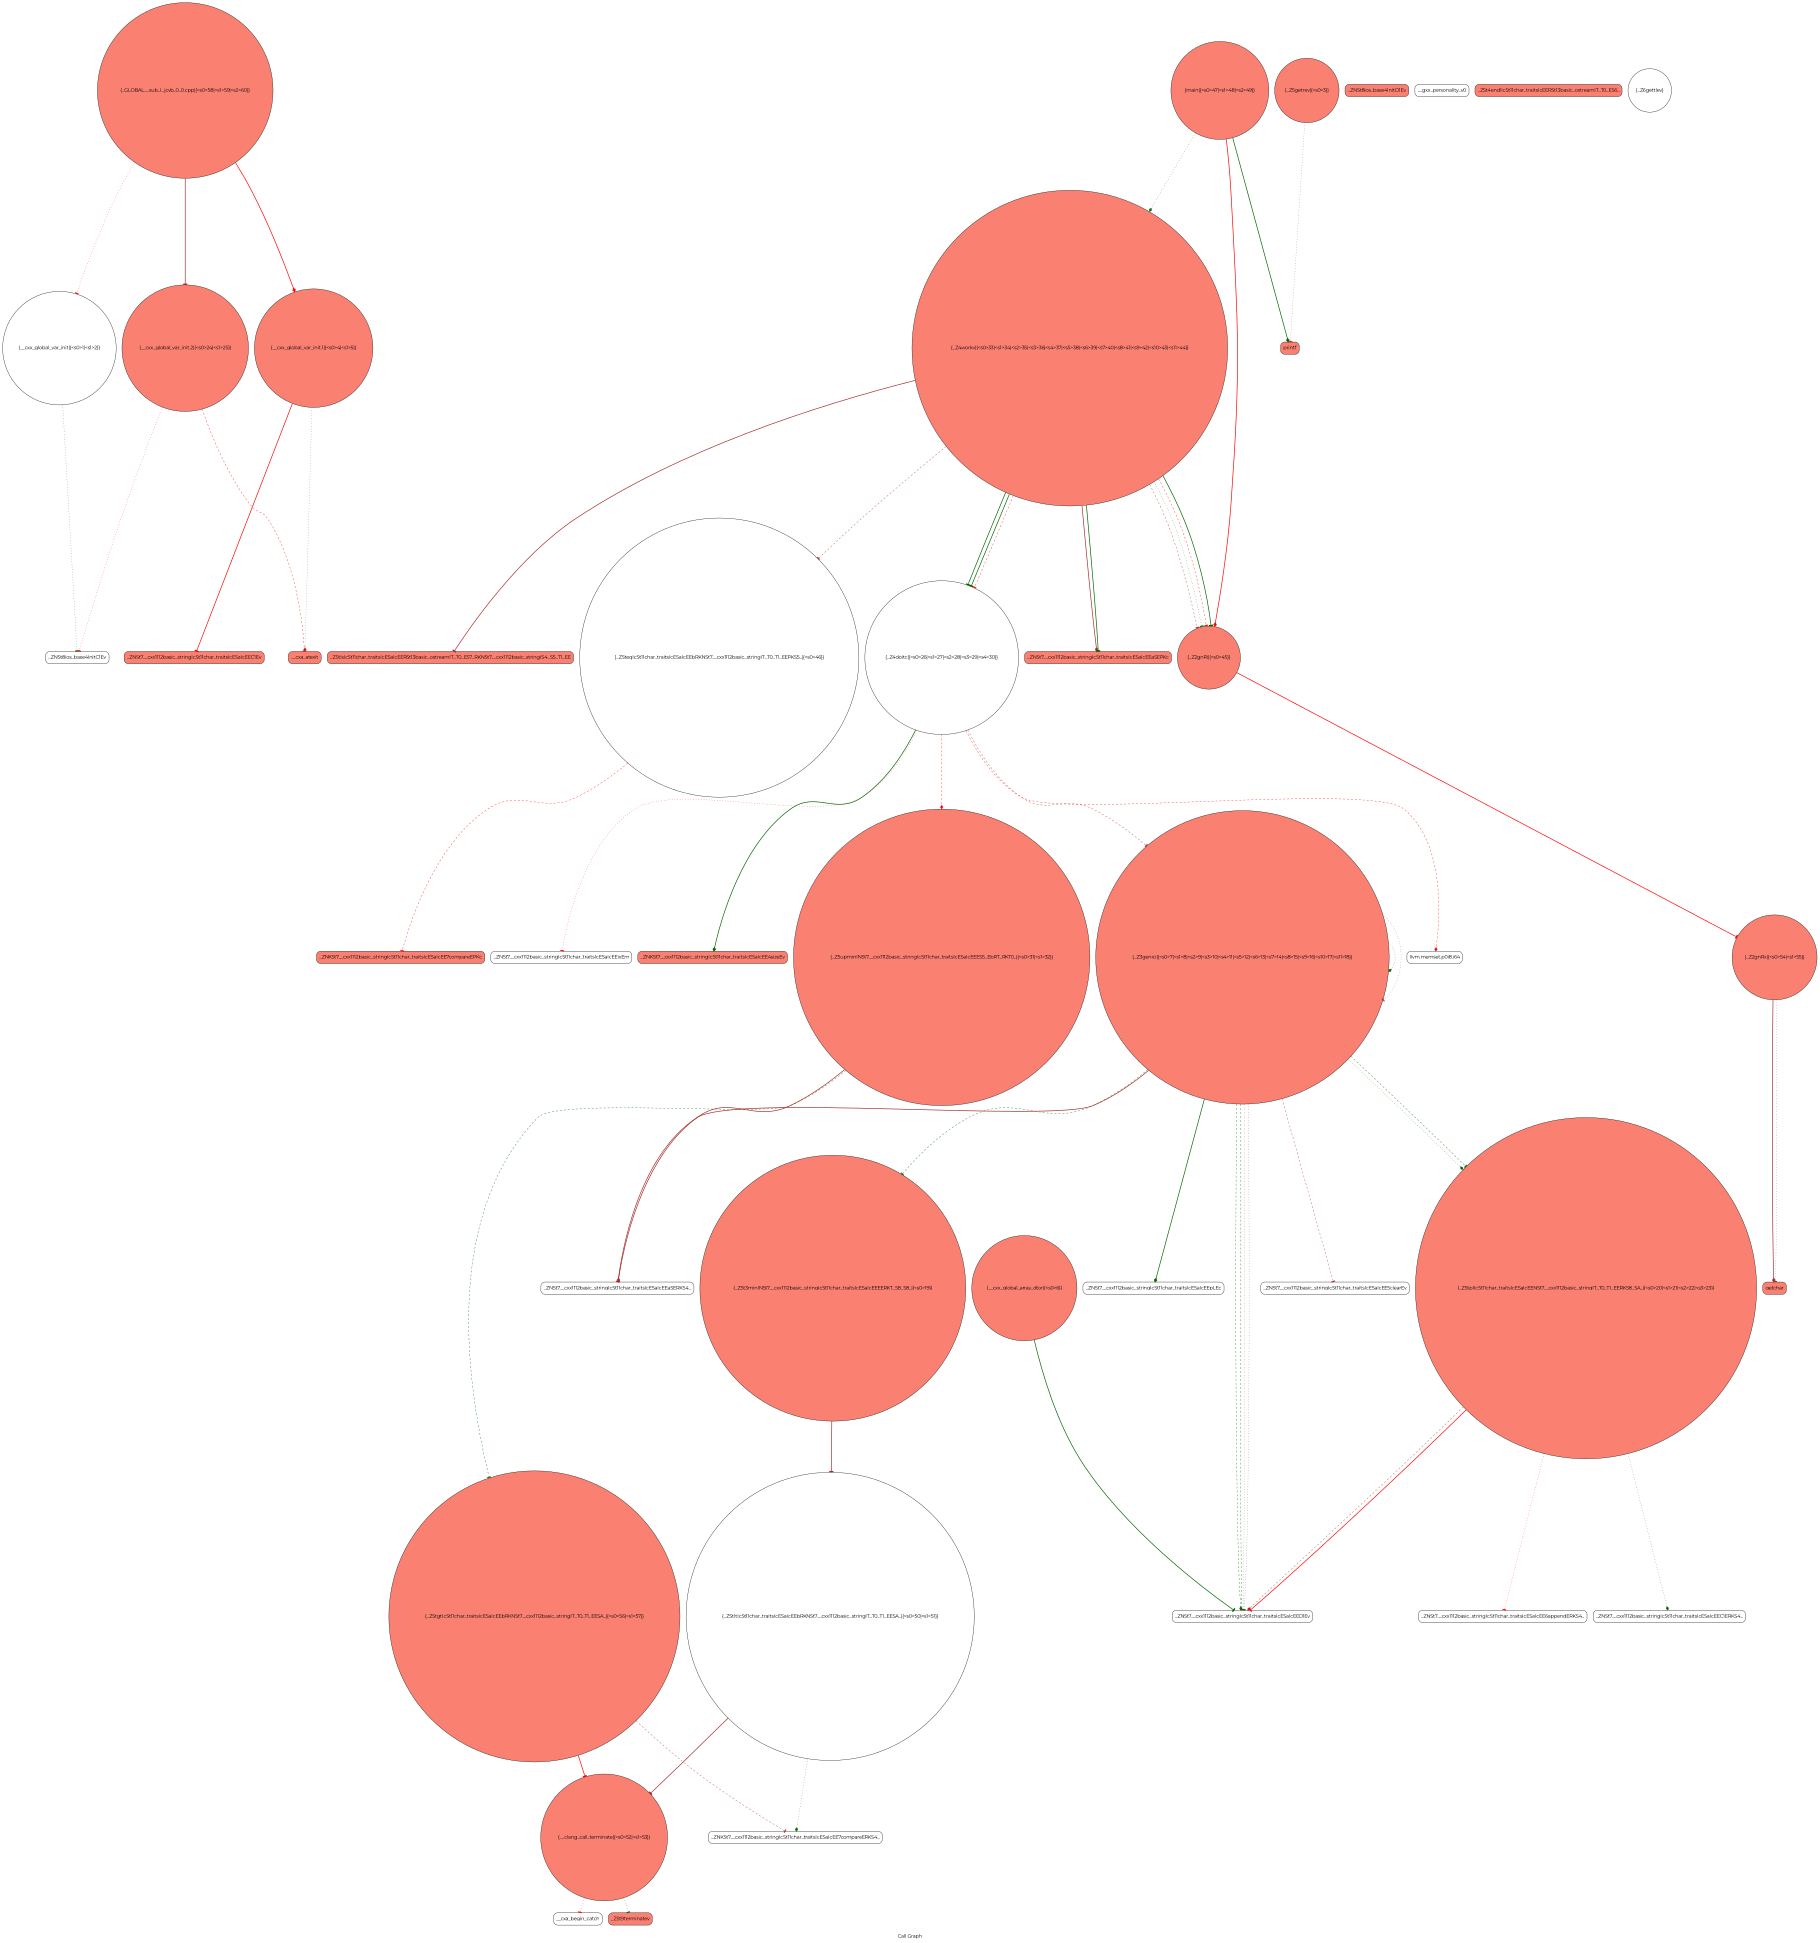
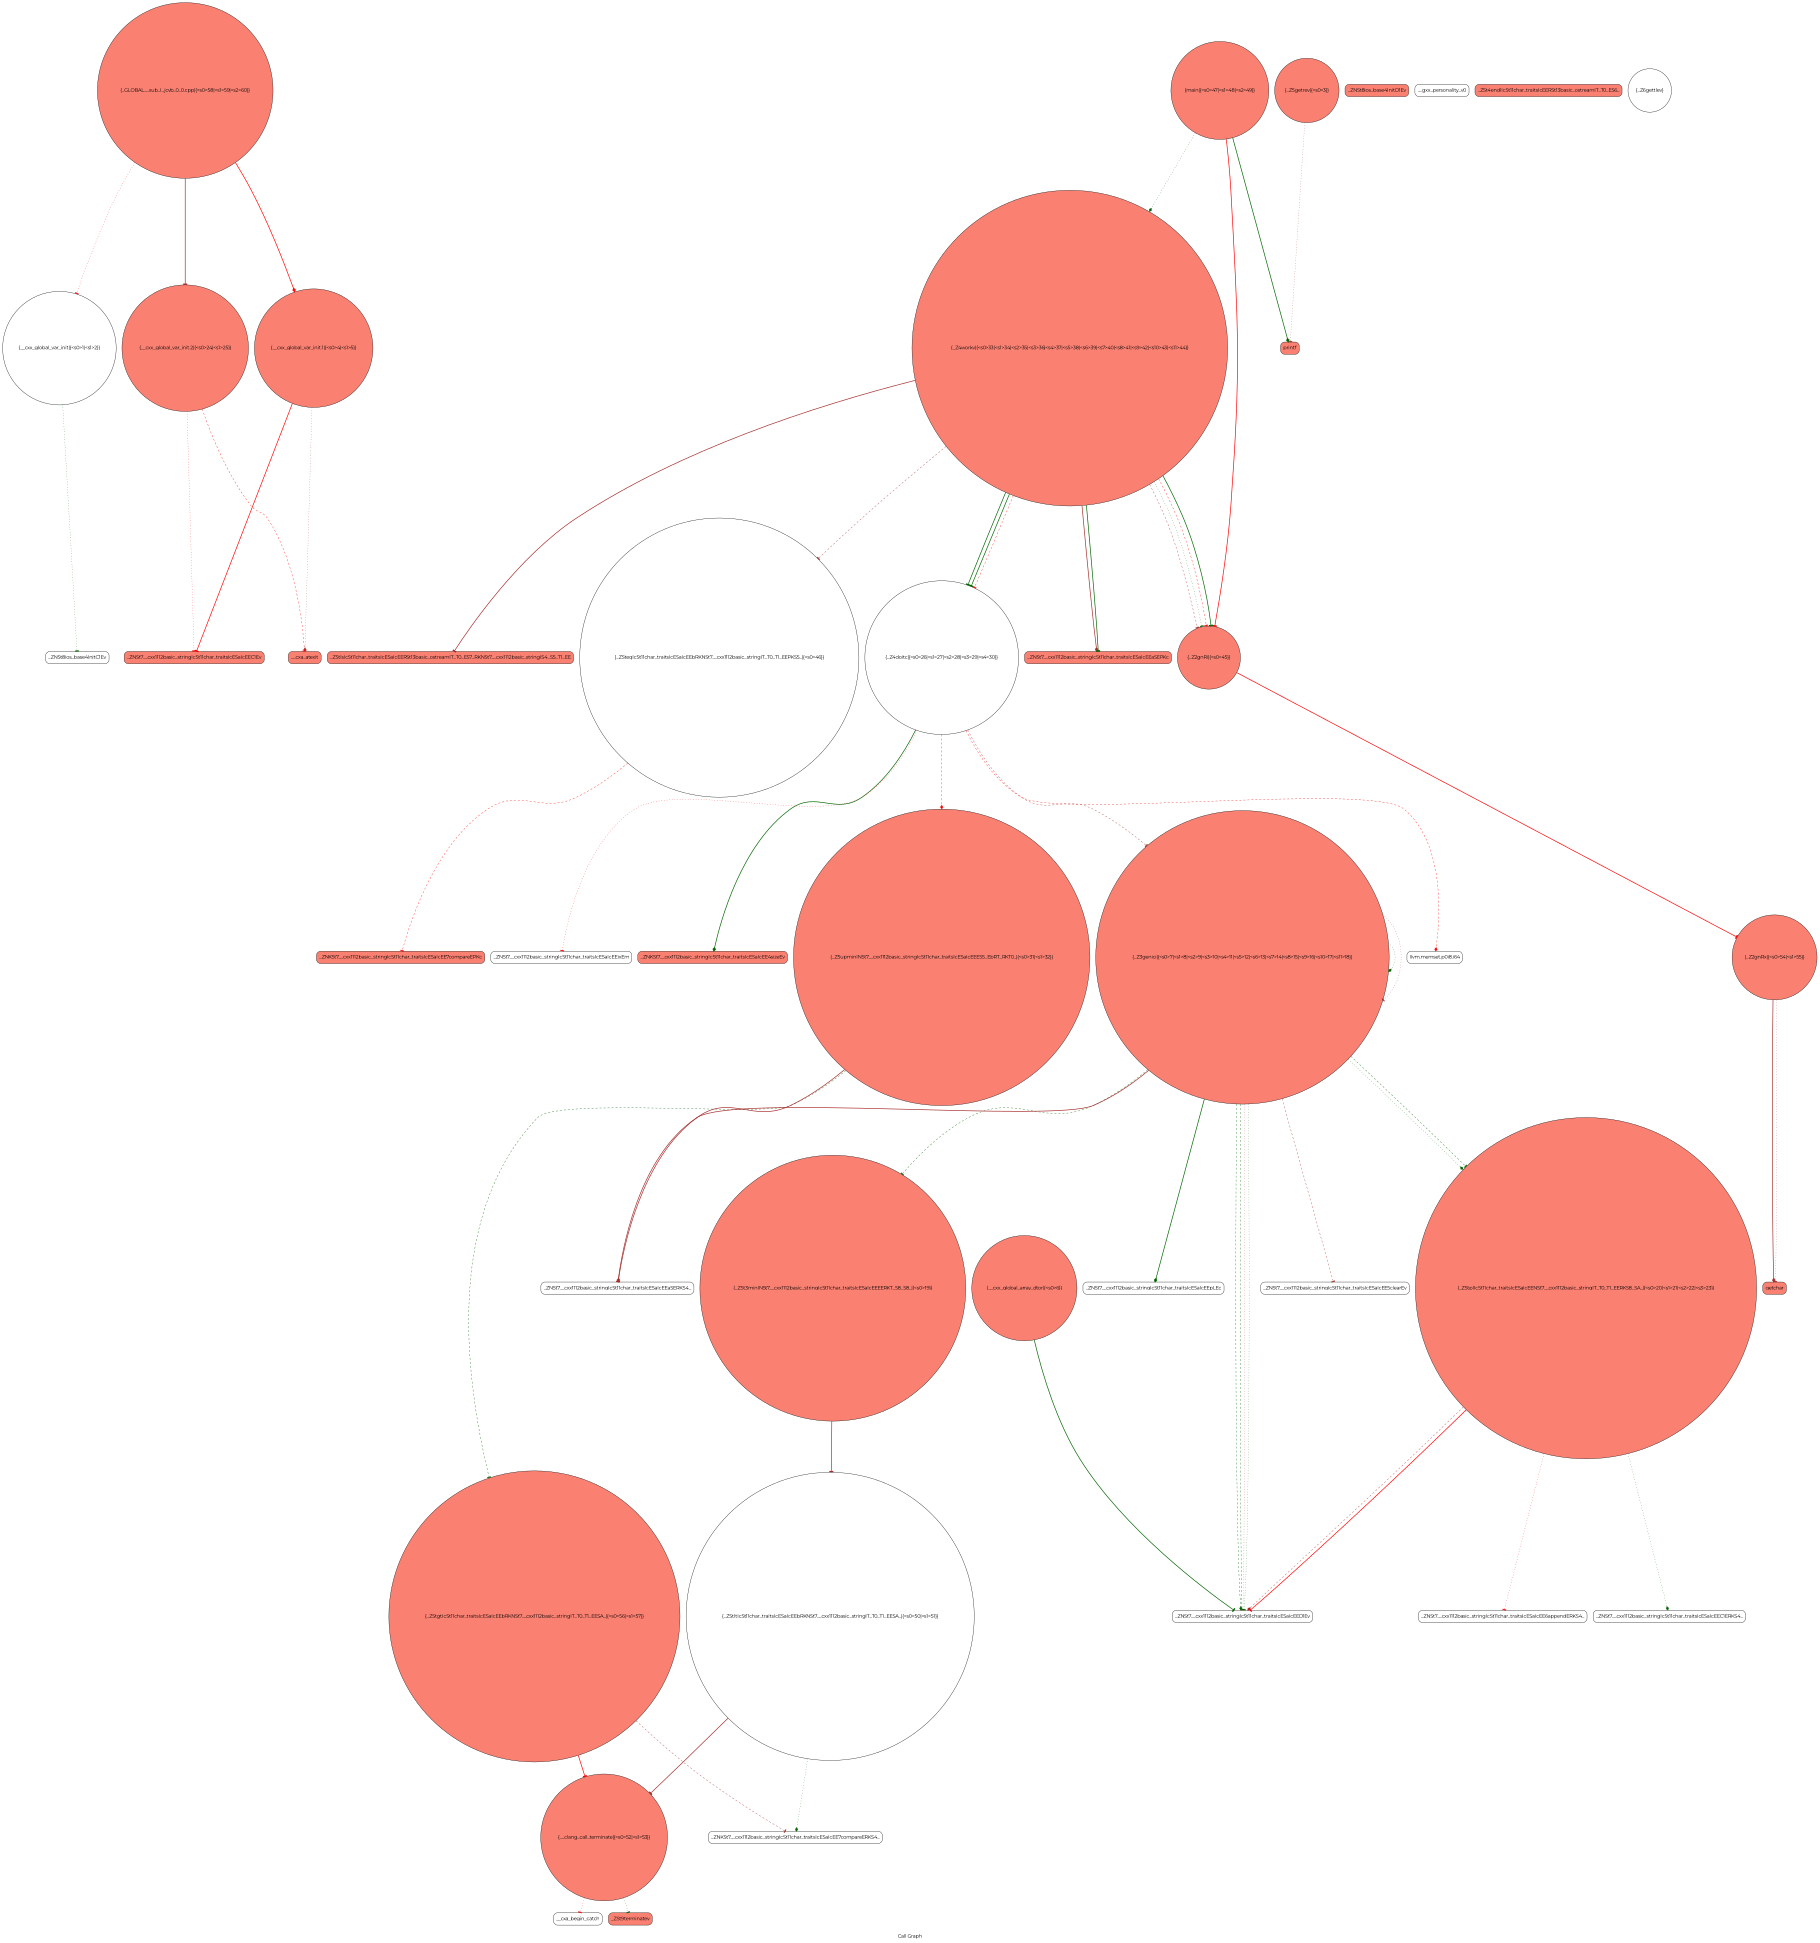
edge "{main|{<s0>47|<s1>48|<s2>49}}" -> "{_Z2gnRi|{<s0>45}}": arrowhead diamond -> tee
edge "{__cxx_global_var_init.2|{<s0>24|<s1>25}}" -> "_ZNSt8ios_base4InitC1Ev": now "{__cxx_global_var_init.2|{<s0>24|<s1>25}}" -> "_ZNSt7__cxx1112basic_stringIcSt11char_traitsIcESaIcEEC1Ev"
